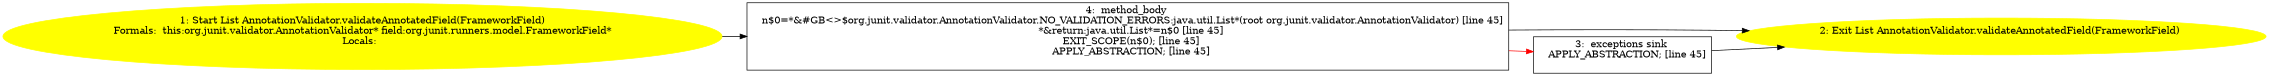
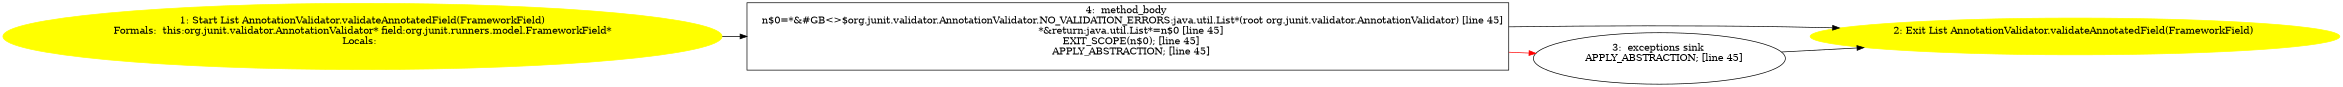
node "3:  exceptions sink APPLY_ABSTRACTION; [line 45]": shape box -> ellipse
